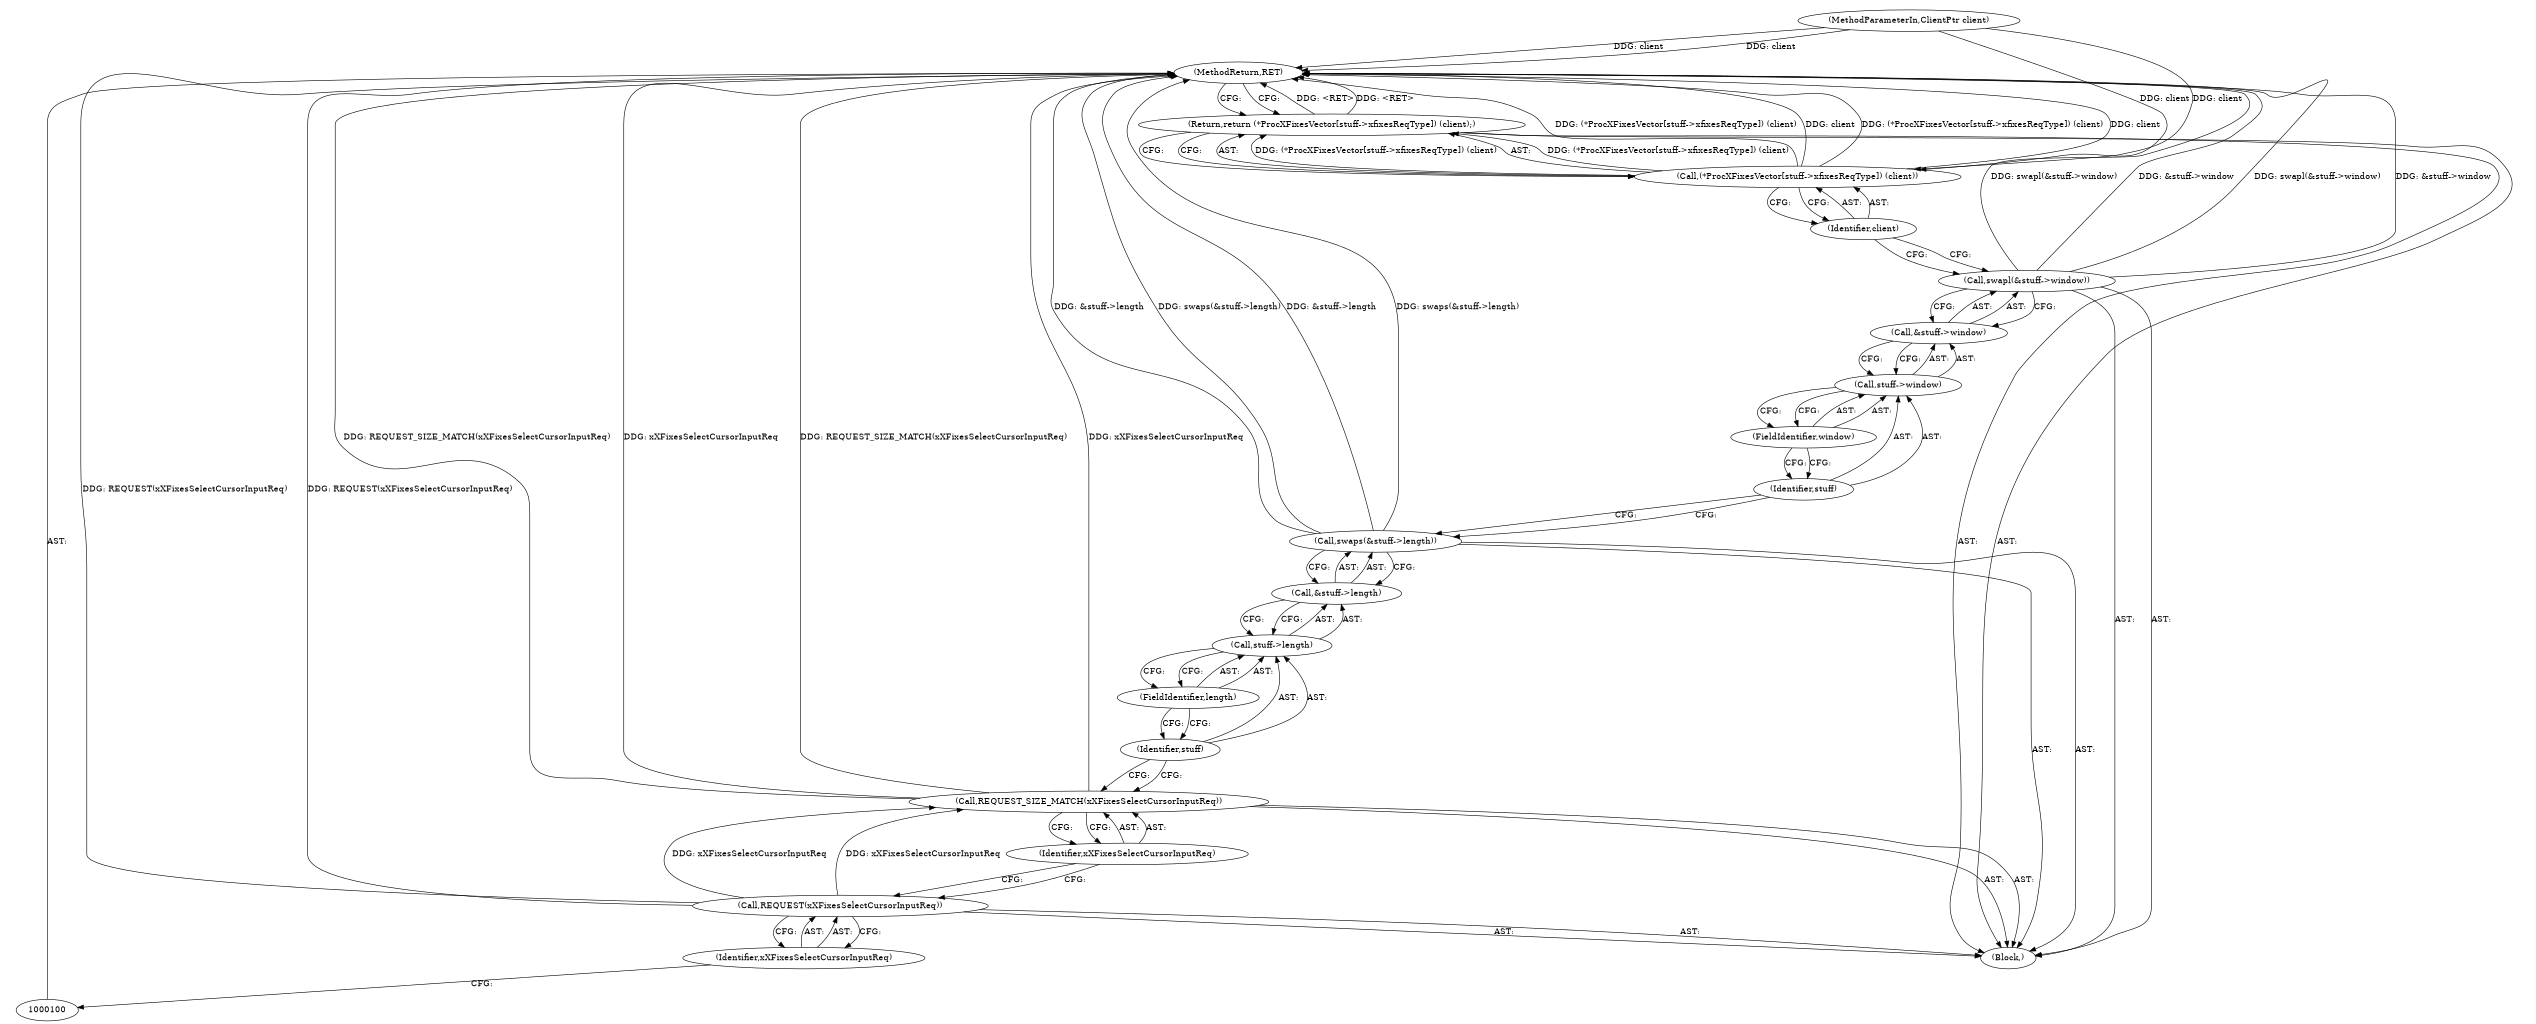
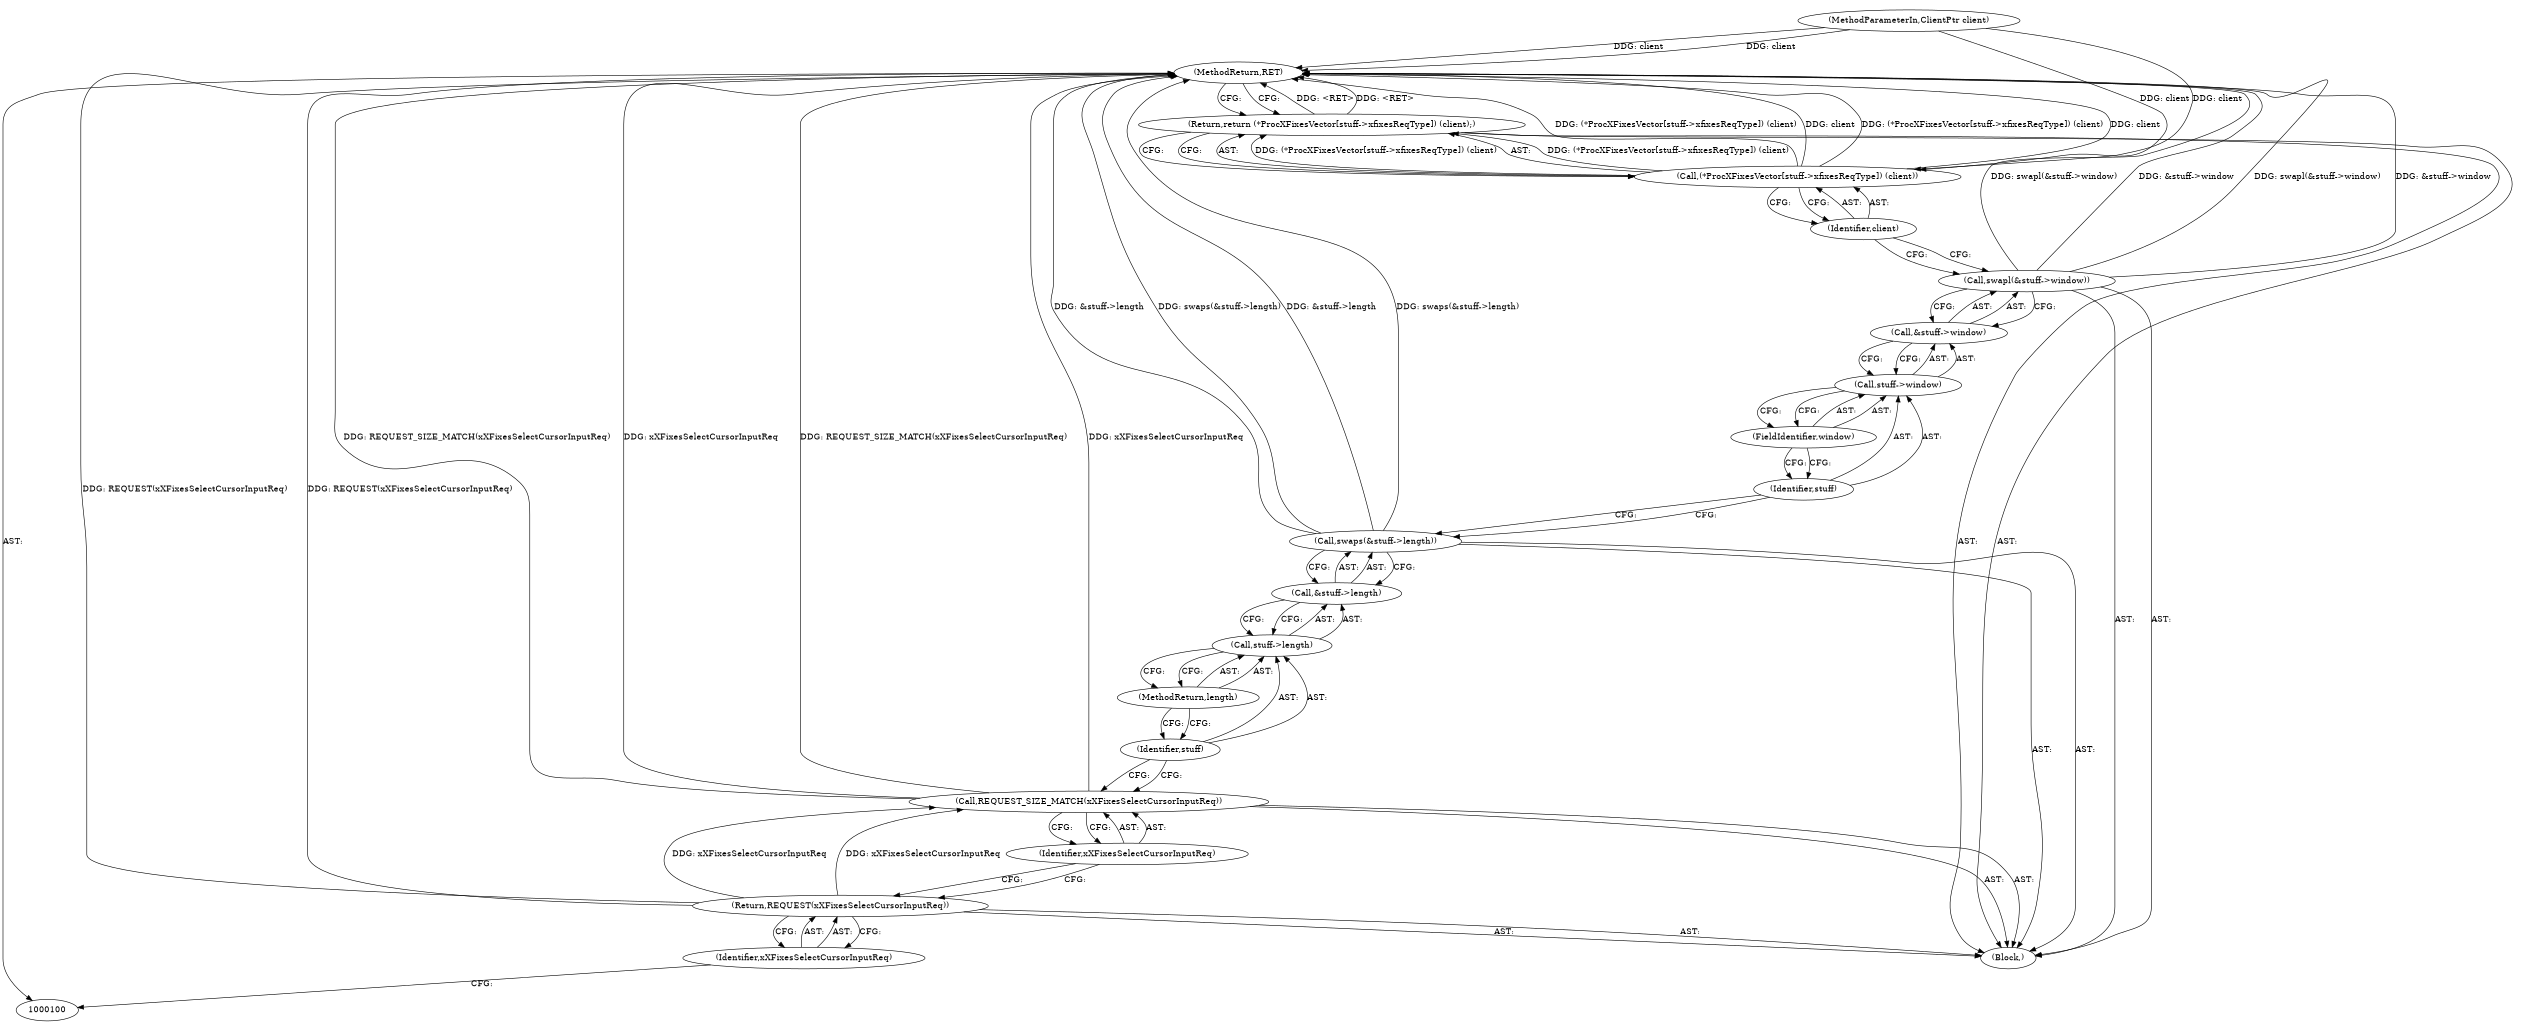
edge "1000100" -> "(MethodReturn,RET)": reversed
node "(FieldIdentifier,length)": label "(FieldIdentifier,length)" -> "(MethodReturn,length)"
node "(Call,REQUEST(xXFixesSelectCursorInputReq))": label "(Call,REQUEST(xXFixesSelectCursorInputReq))" -> "(Return,REQUEST(xXFixesSelectCursorInputReq))"
